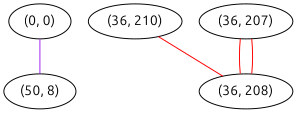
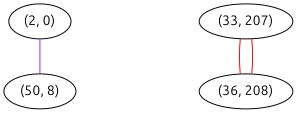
node "(0, 0)": label "(0, 0)" -> "(2, 0)"
node "(36, 210)": removed
node "(36, 207)": label "(36, 207)" -> "(33, 207)"
